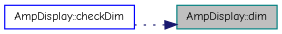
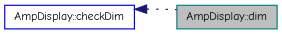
edge "AmpDisplay::checkDim" -> "AmpDisplay::dim": reversed
